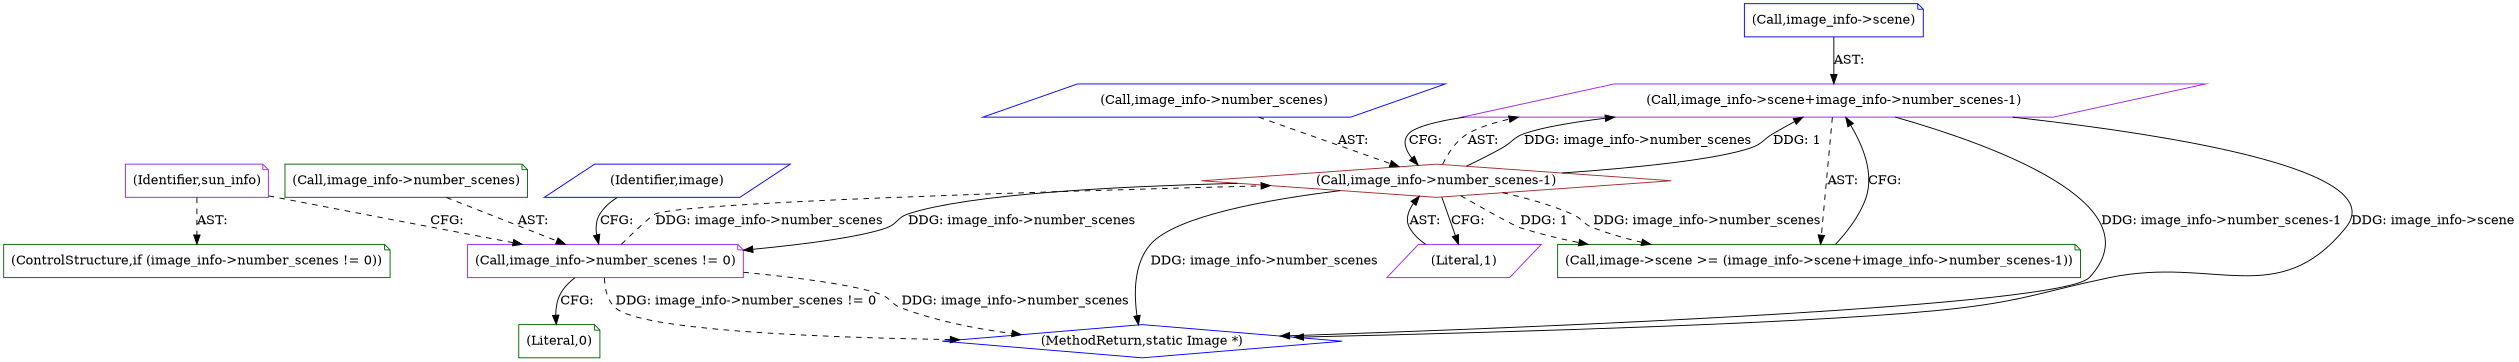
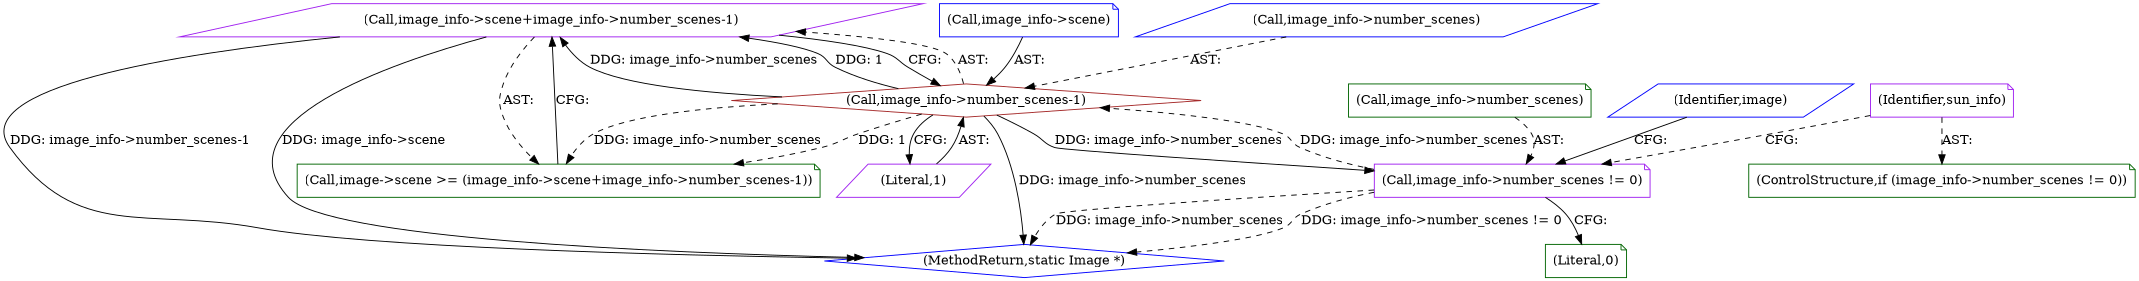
edge "(Call,image_info->scene)" -> "(Call,image_info->scene+image_info->number_scenes-1)": now "(Call,image_info->scene)" -> "(Call,image_info->number_scenes-1)"
